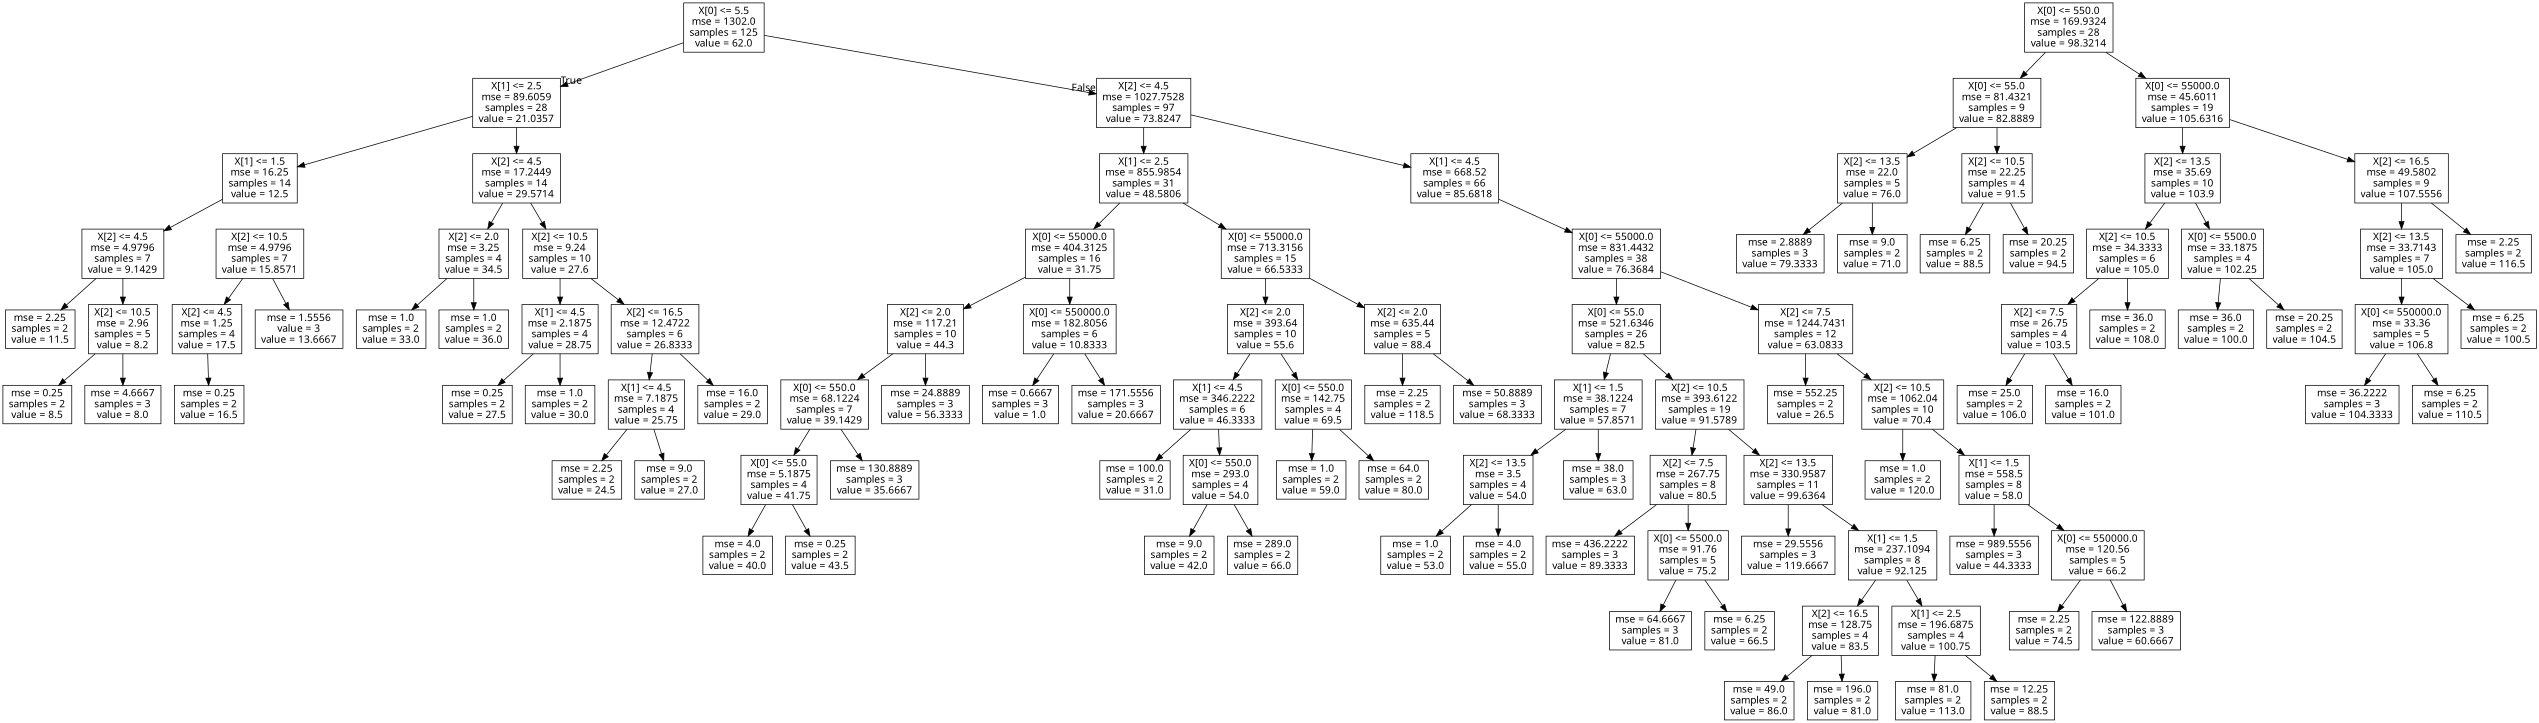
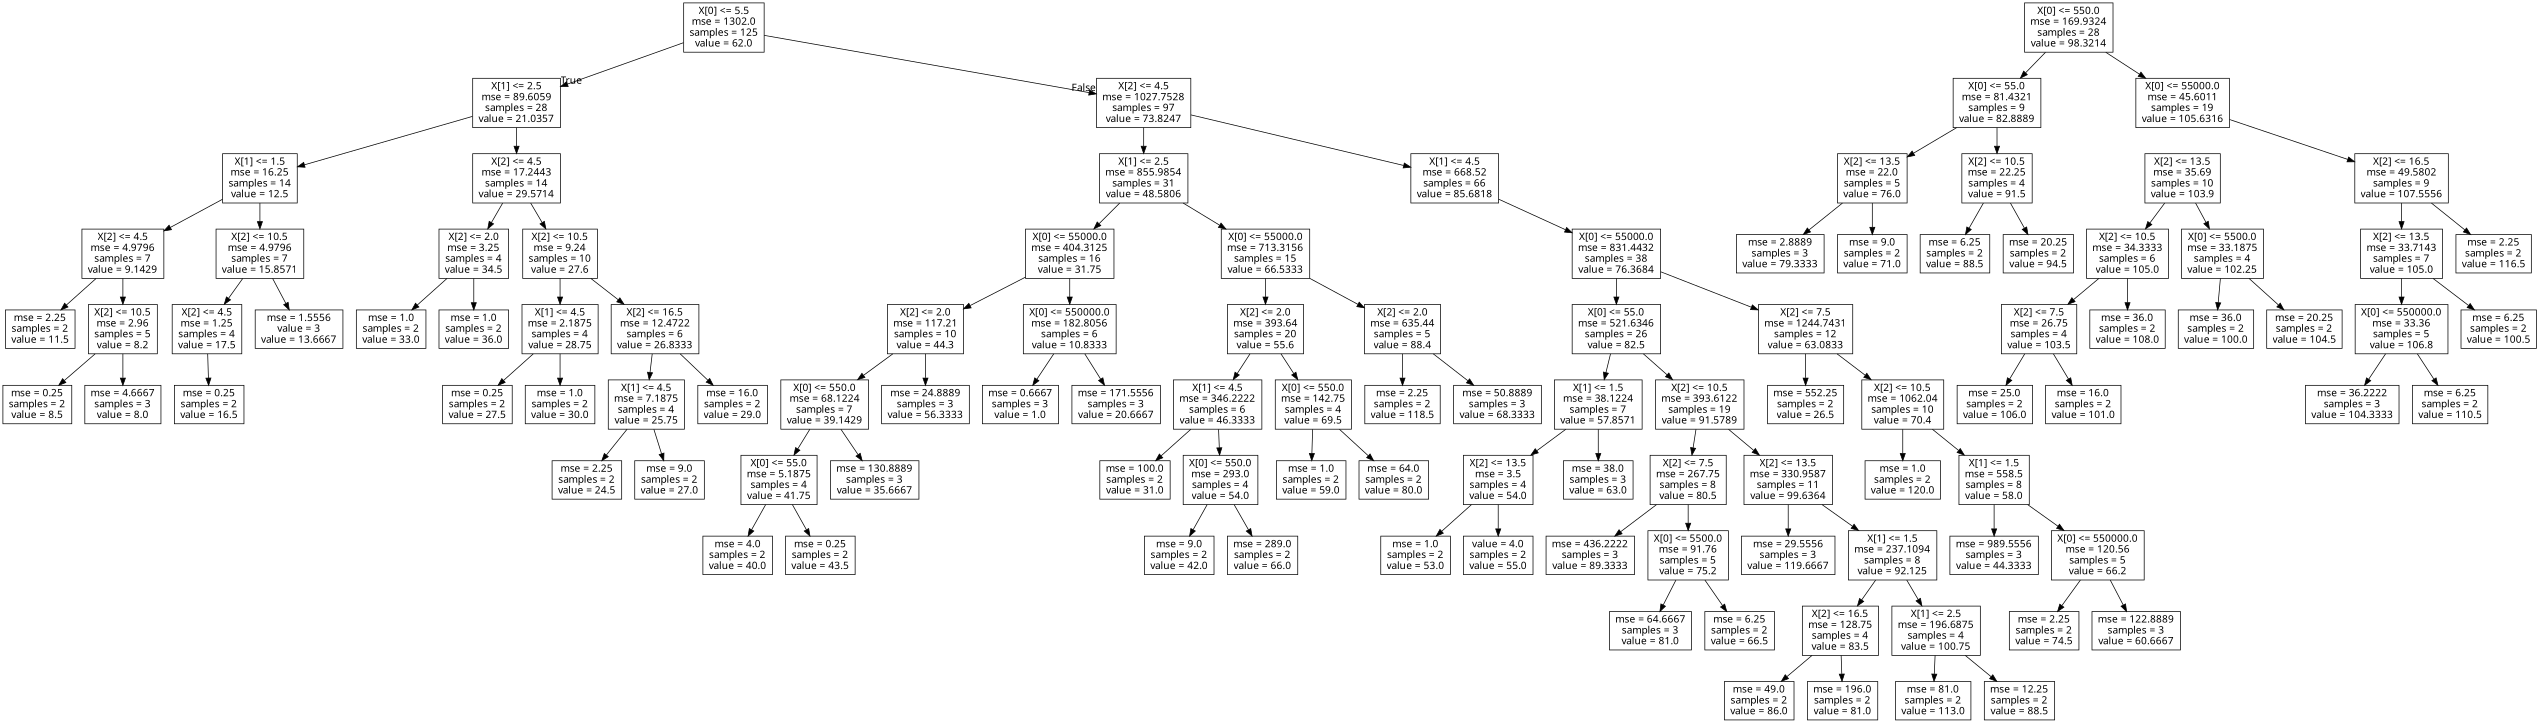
edge "X[0] <= 55000.0 mse = 45.6011 samples = 19 value = 105.6316" -> "X[2] <= 13.5 mse = 35.69 samples = 10 value = 103.9": removed
node "X[2] <= 4.5 mse = 17.2449 samples = 14 value = 29.5714": label "X[2] <= 4.5 mse = 17.2449 samples = 14 value = 29.5714" -> "X[2] <= 4.5 mse = 17.2443 samples = 14 value = 29.5714"
edge "X[1] <= 1.5 mse = 16.25 samples = 14 value = 12.5" -> "X[2] <= 10.5 mse = 4.9796 samples = 7 value = 15.8571": added
node "X[2] <= 2.0 mse = 393.64 samples = 10 value = 55.6": label "X[2] <= 2.0 mse = 393.64 samples = 10 value = 55.6" -> "X[2] <= 2.0 mse = 393.64 samples = 20 value = 55.6"
node "mse = 4.0 samples = 2 value = 55.0": label "mse = 4.0 samples = 2 value = 55.0" -> "value = 4.0 samples = 2 value = 55.0"
